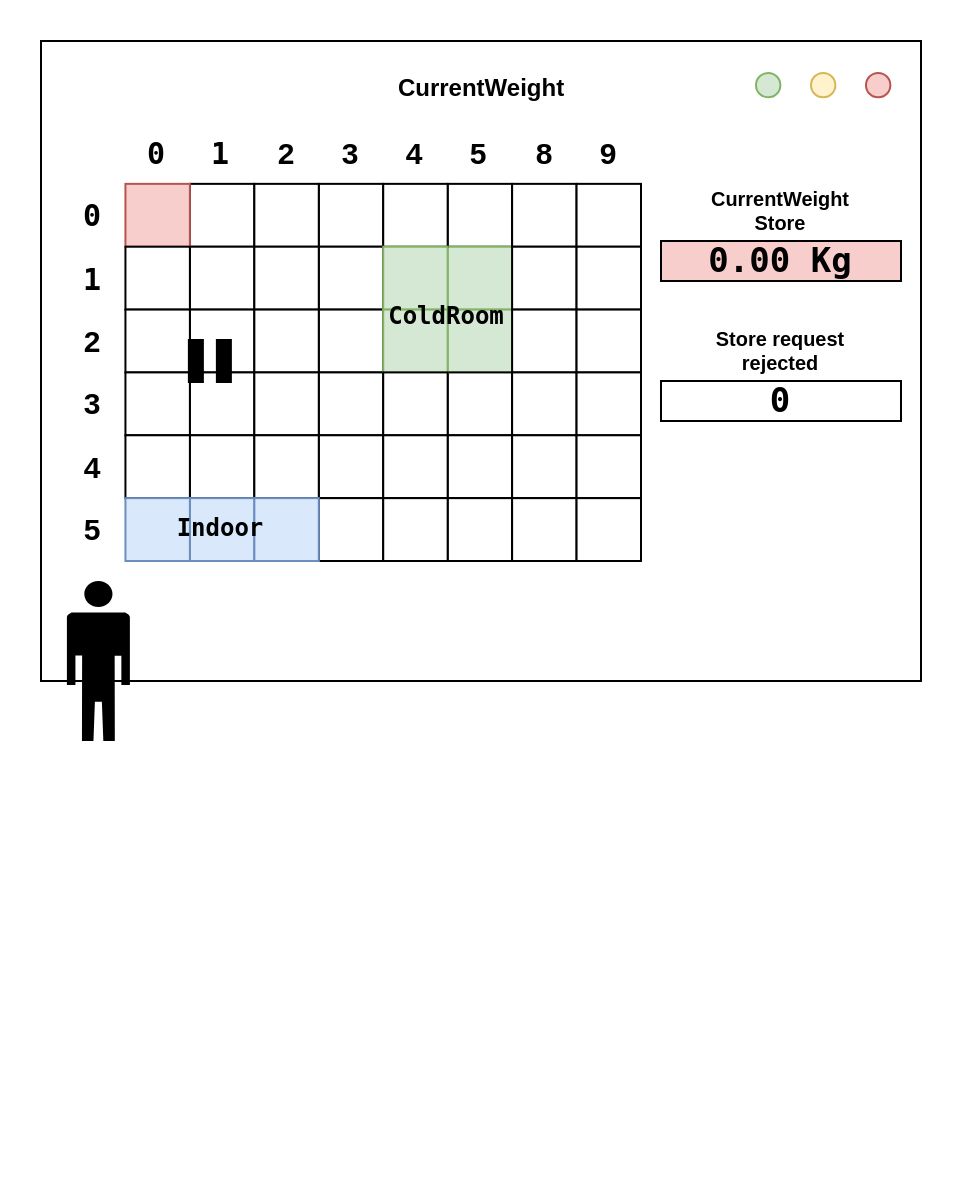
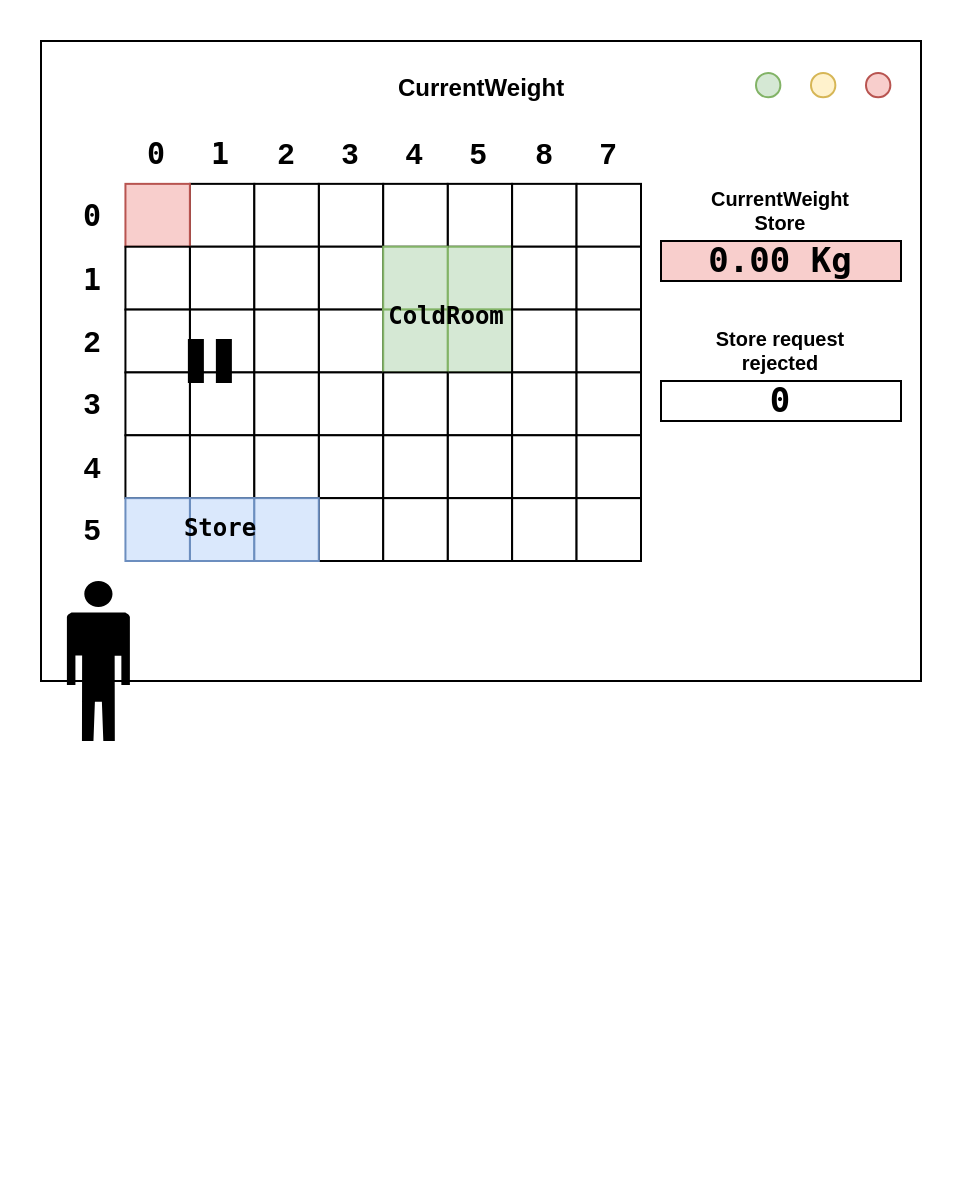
node "9": label "9" -> "7"
node "Indoor": label "Indoor" -> "Store"
